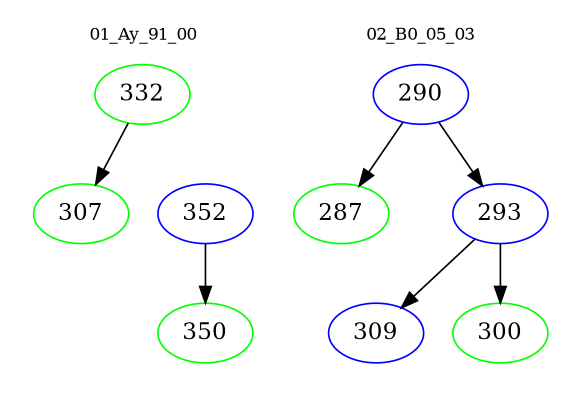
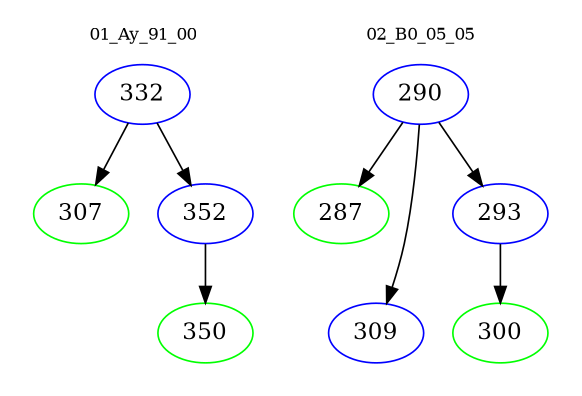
cluster "02_B0_05_03": label "02_B0_05_03" -> "02_B0_05_05"
node "332": color green -> blue
edge "332" -> "352": added
edge "293" -> "309": now "290" -> "309"
